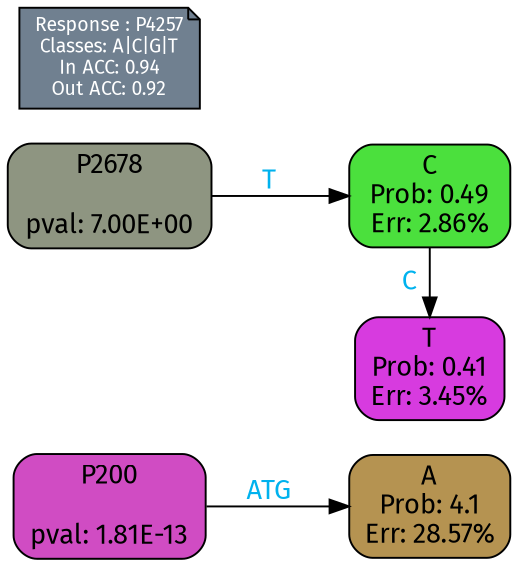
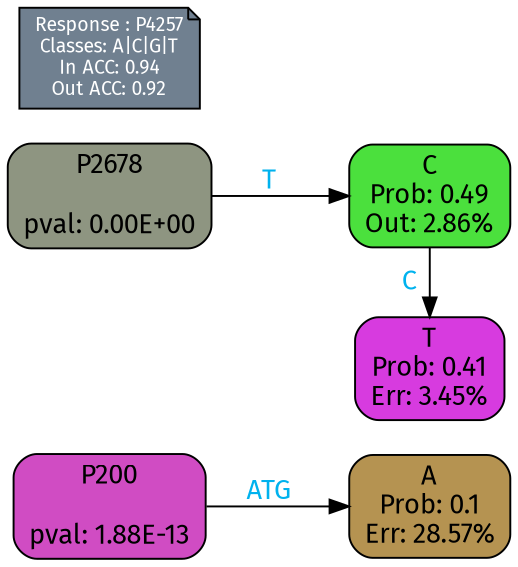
node "P2678 pval: 7.00E+00": label "P2678 pval: 7.00E+00" -> "P2678 pval: 0.00E+00"
node "C Prob: 0.49 Err: 2.86%": label "C Prob: 0.49 Err: 2.86%" -> "C Prob: 0.49 Out: 2.86%"
node "P200 pval: 1.81E-13": label "P200 pval: 1.81E-13" -> "P200 pval: 1.88E-13"
node "A Prob: 4.1 Err: 28.57%": label "A Prob: 4.1 Err: 28.57%" -> "A Prob: 0.1 Err: 28.57%"
